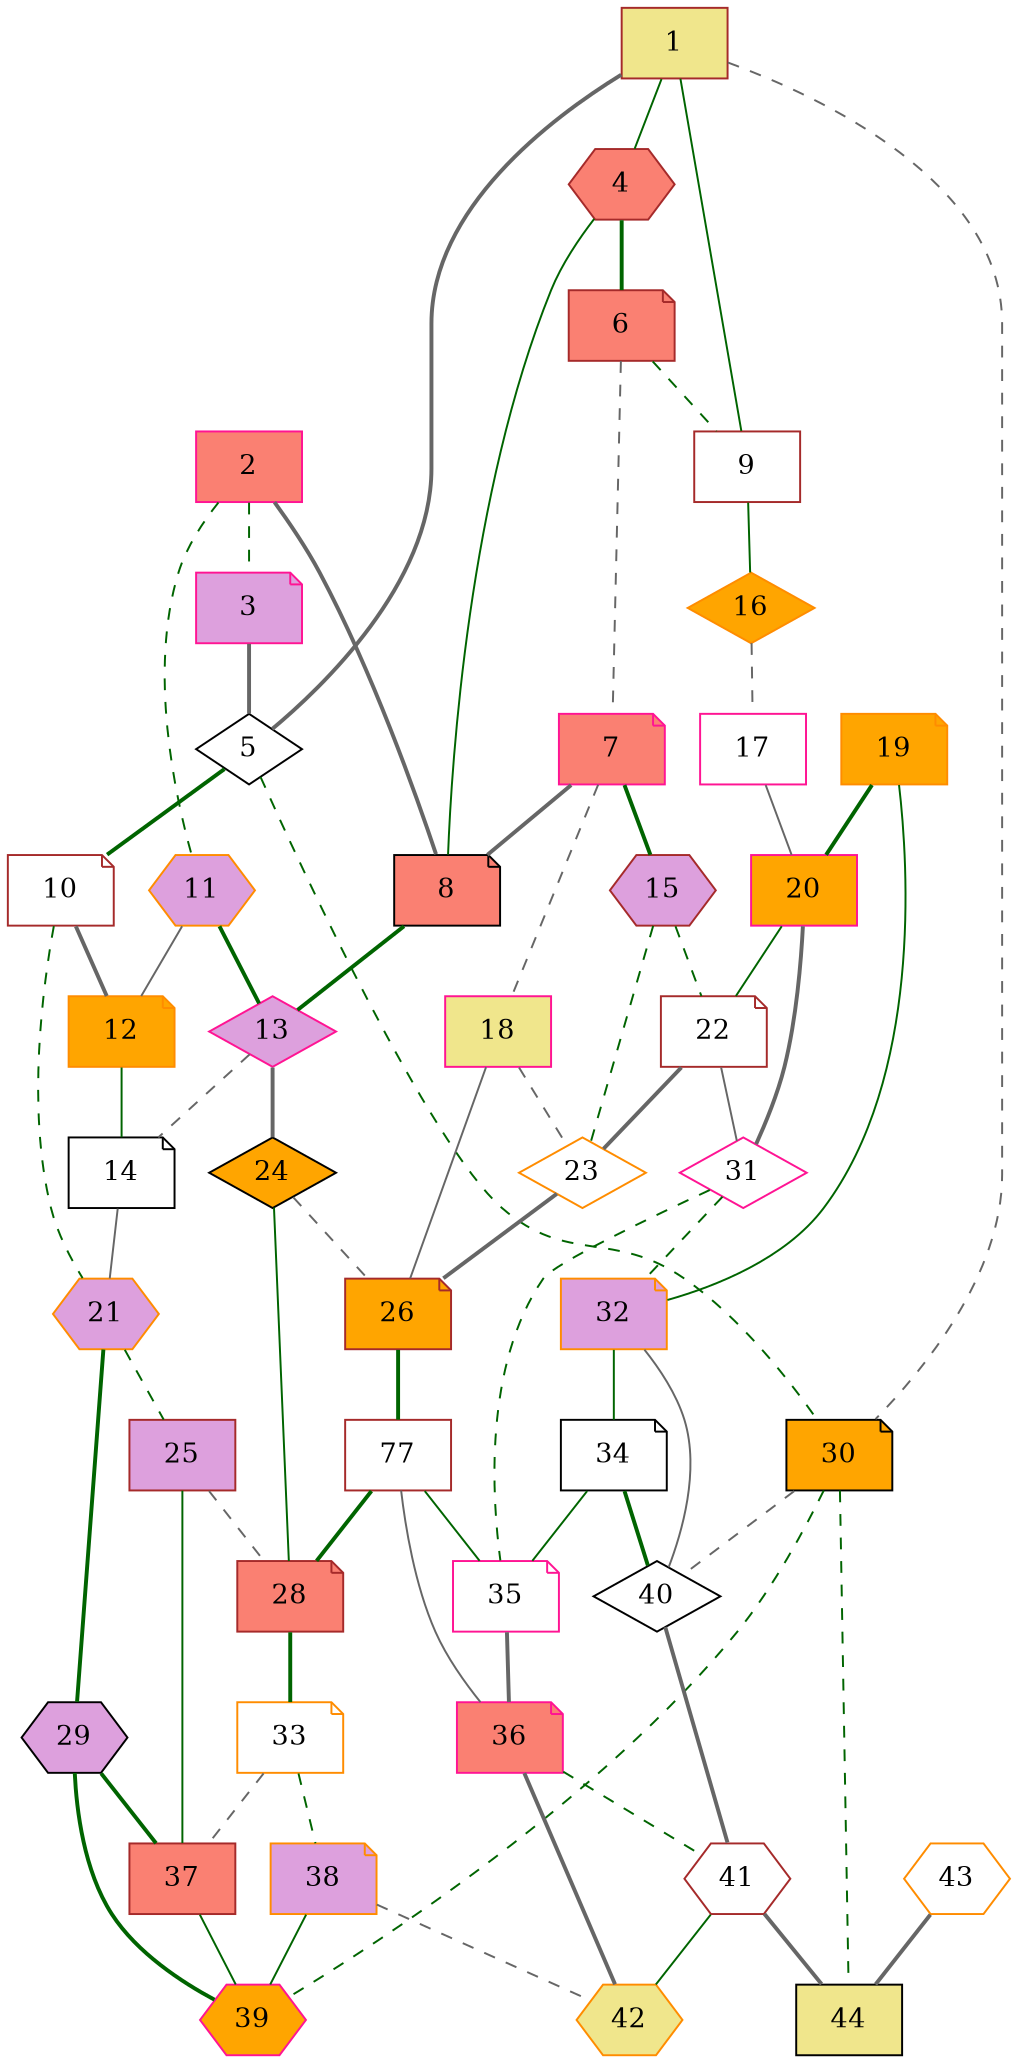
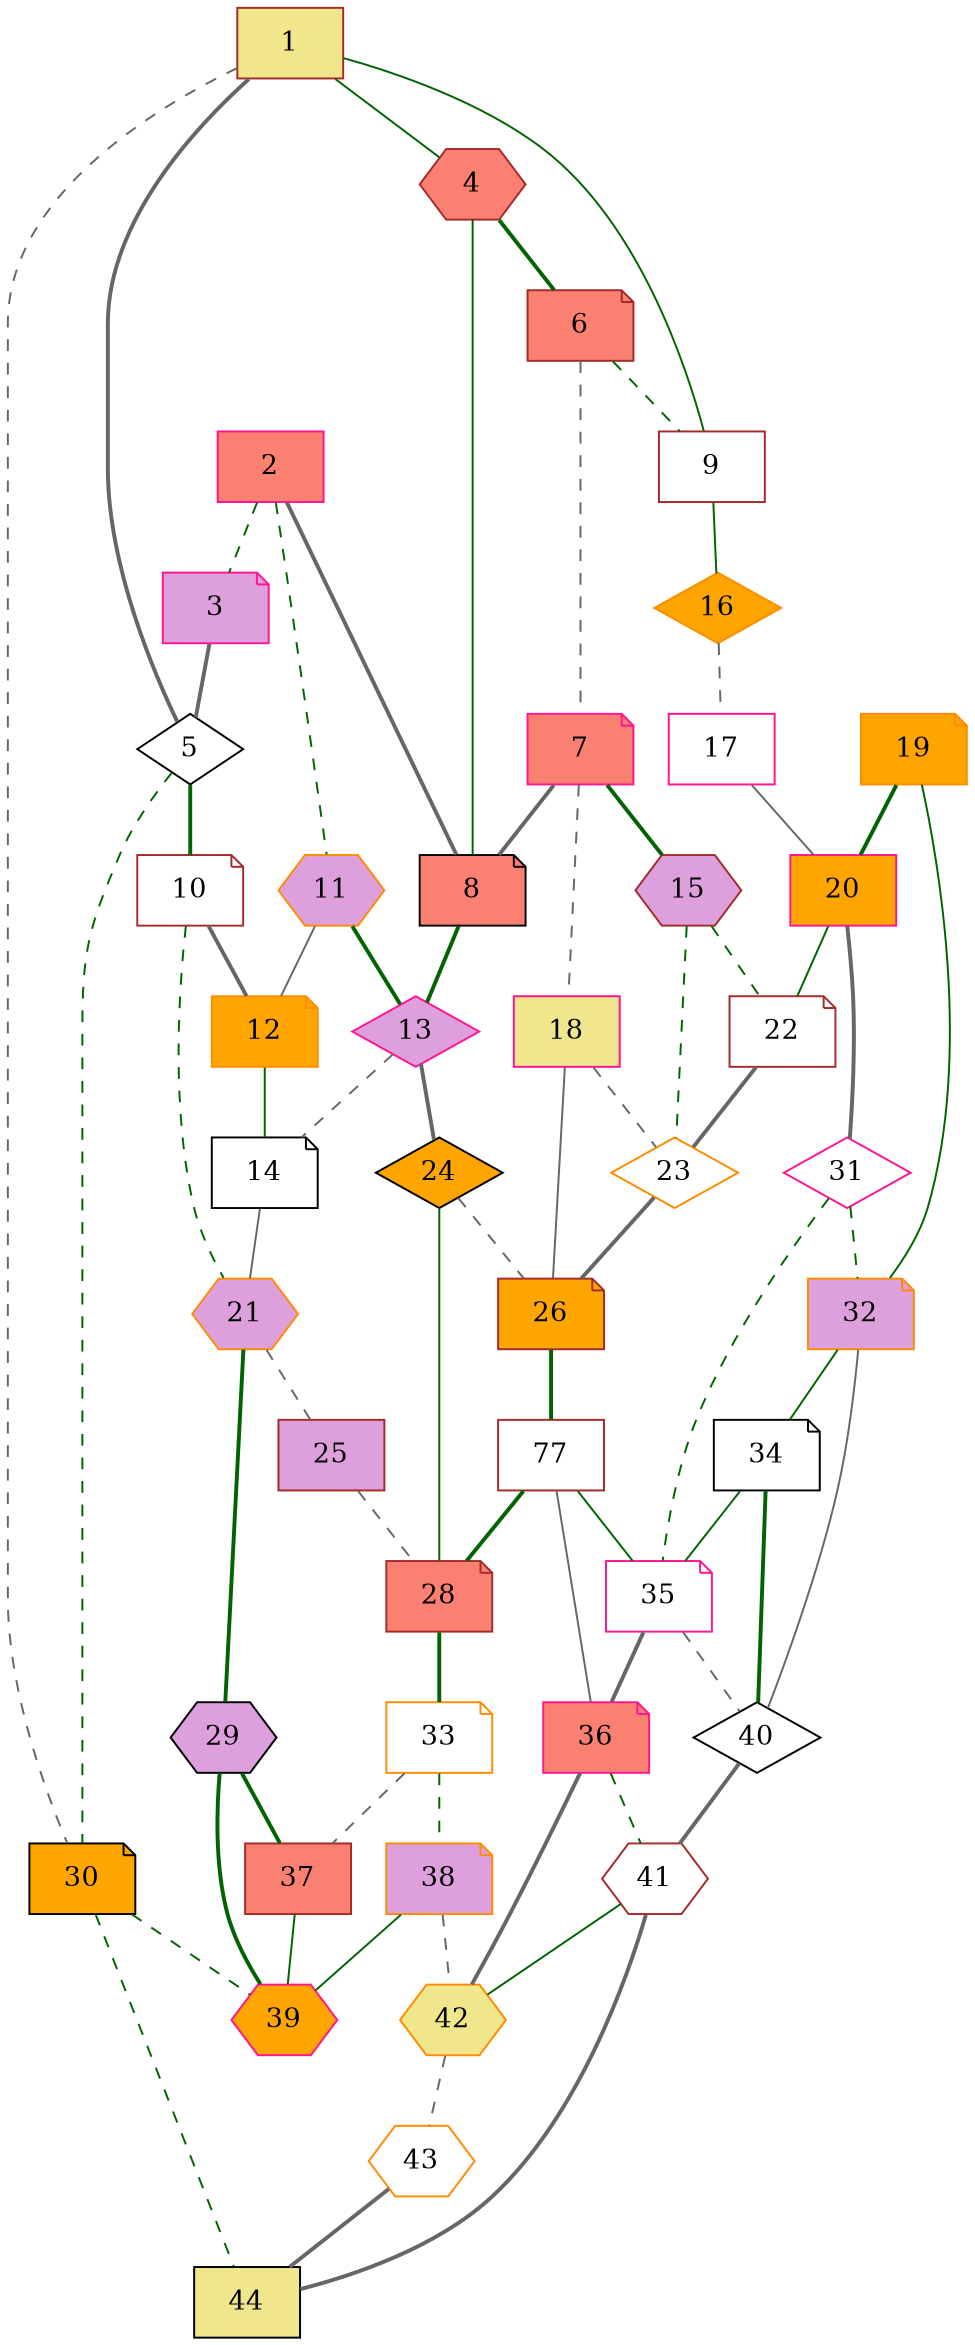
edge "22" -- "31": removed
edge "21" -- "25": color darkgreen -> gray40
edge "30" -- "40": now "35" -- "40"
edge "25" -- "37": removed
edge "42" -- "43": added
